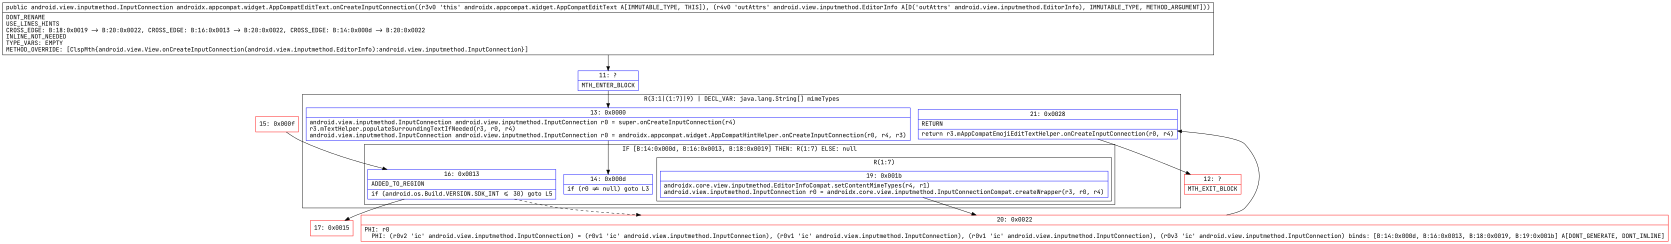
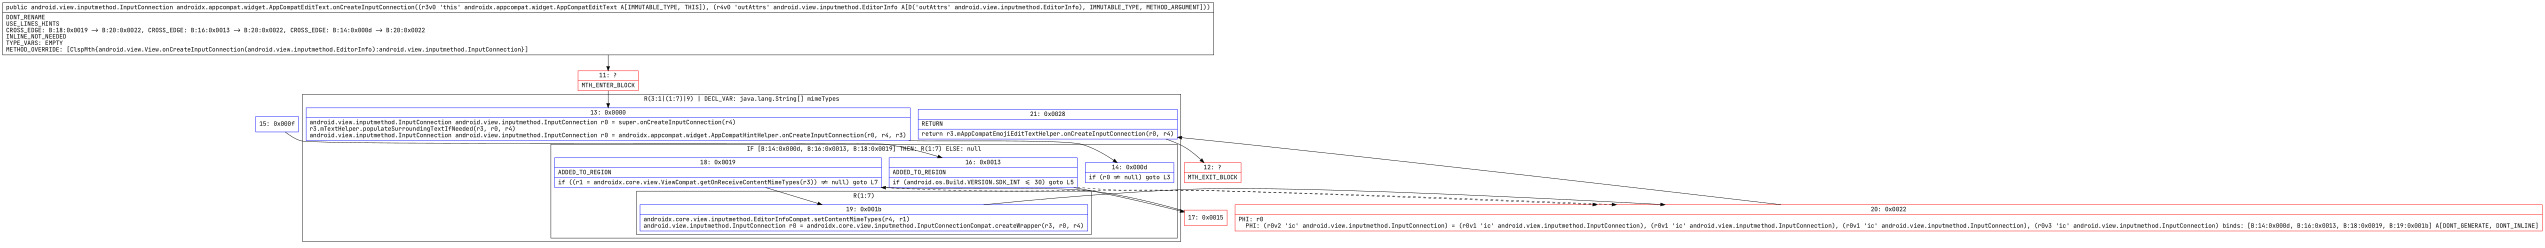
node "11: ?": color blue -> red
node "15: 0x000f": color red -> blue
node "18: 0x0019": added
